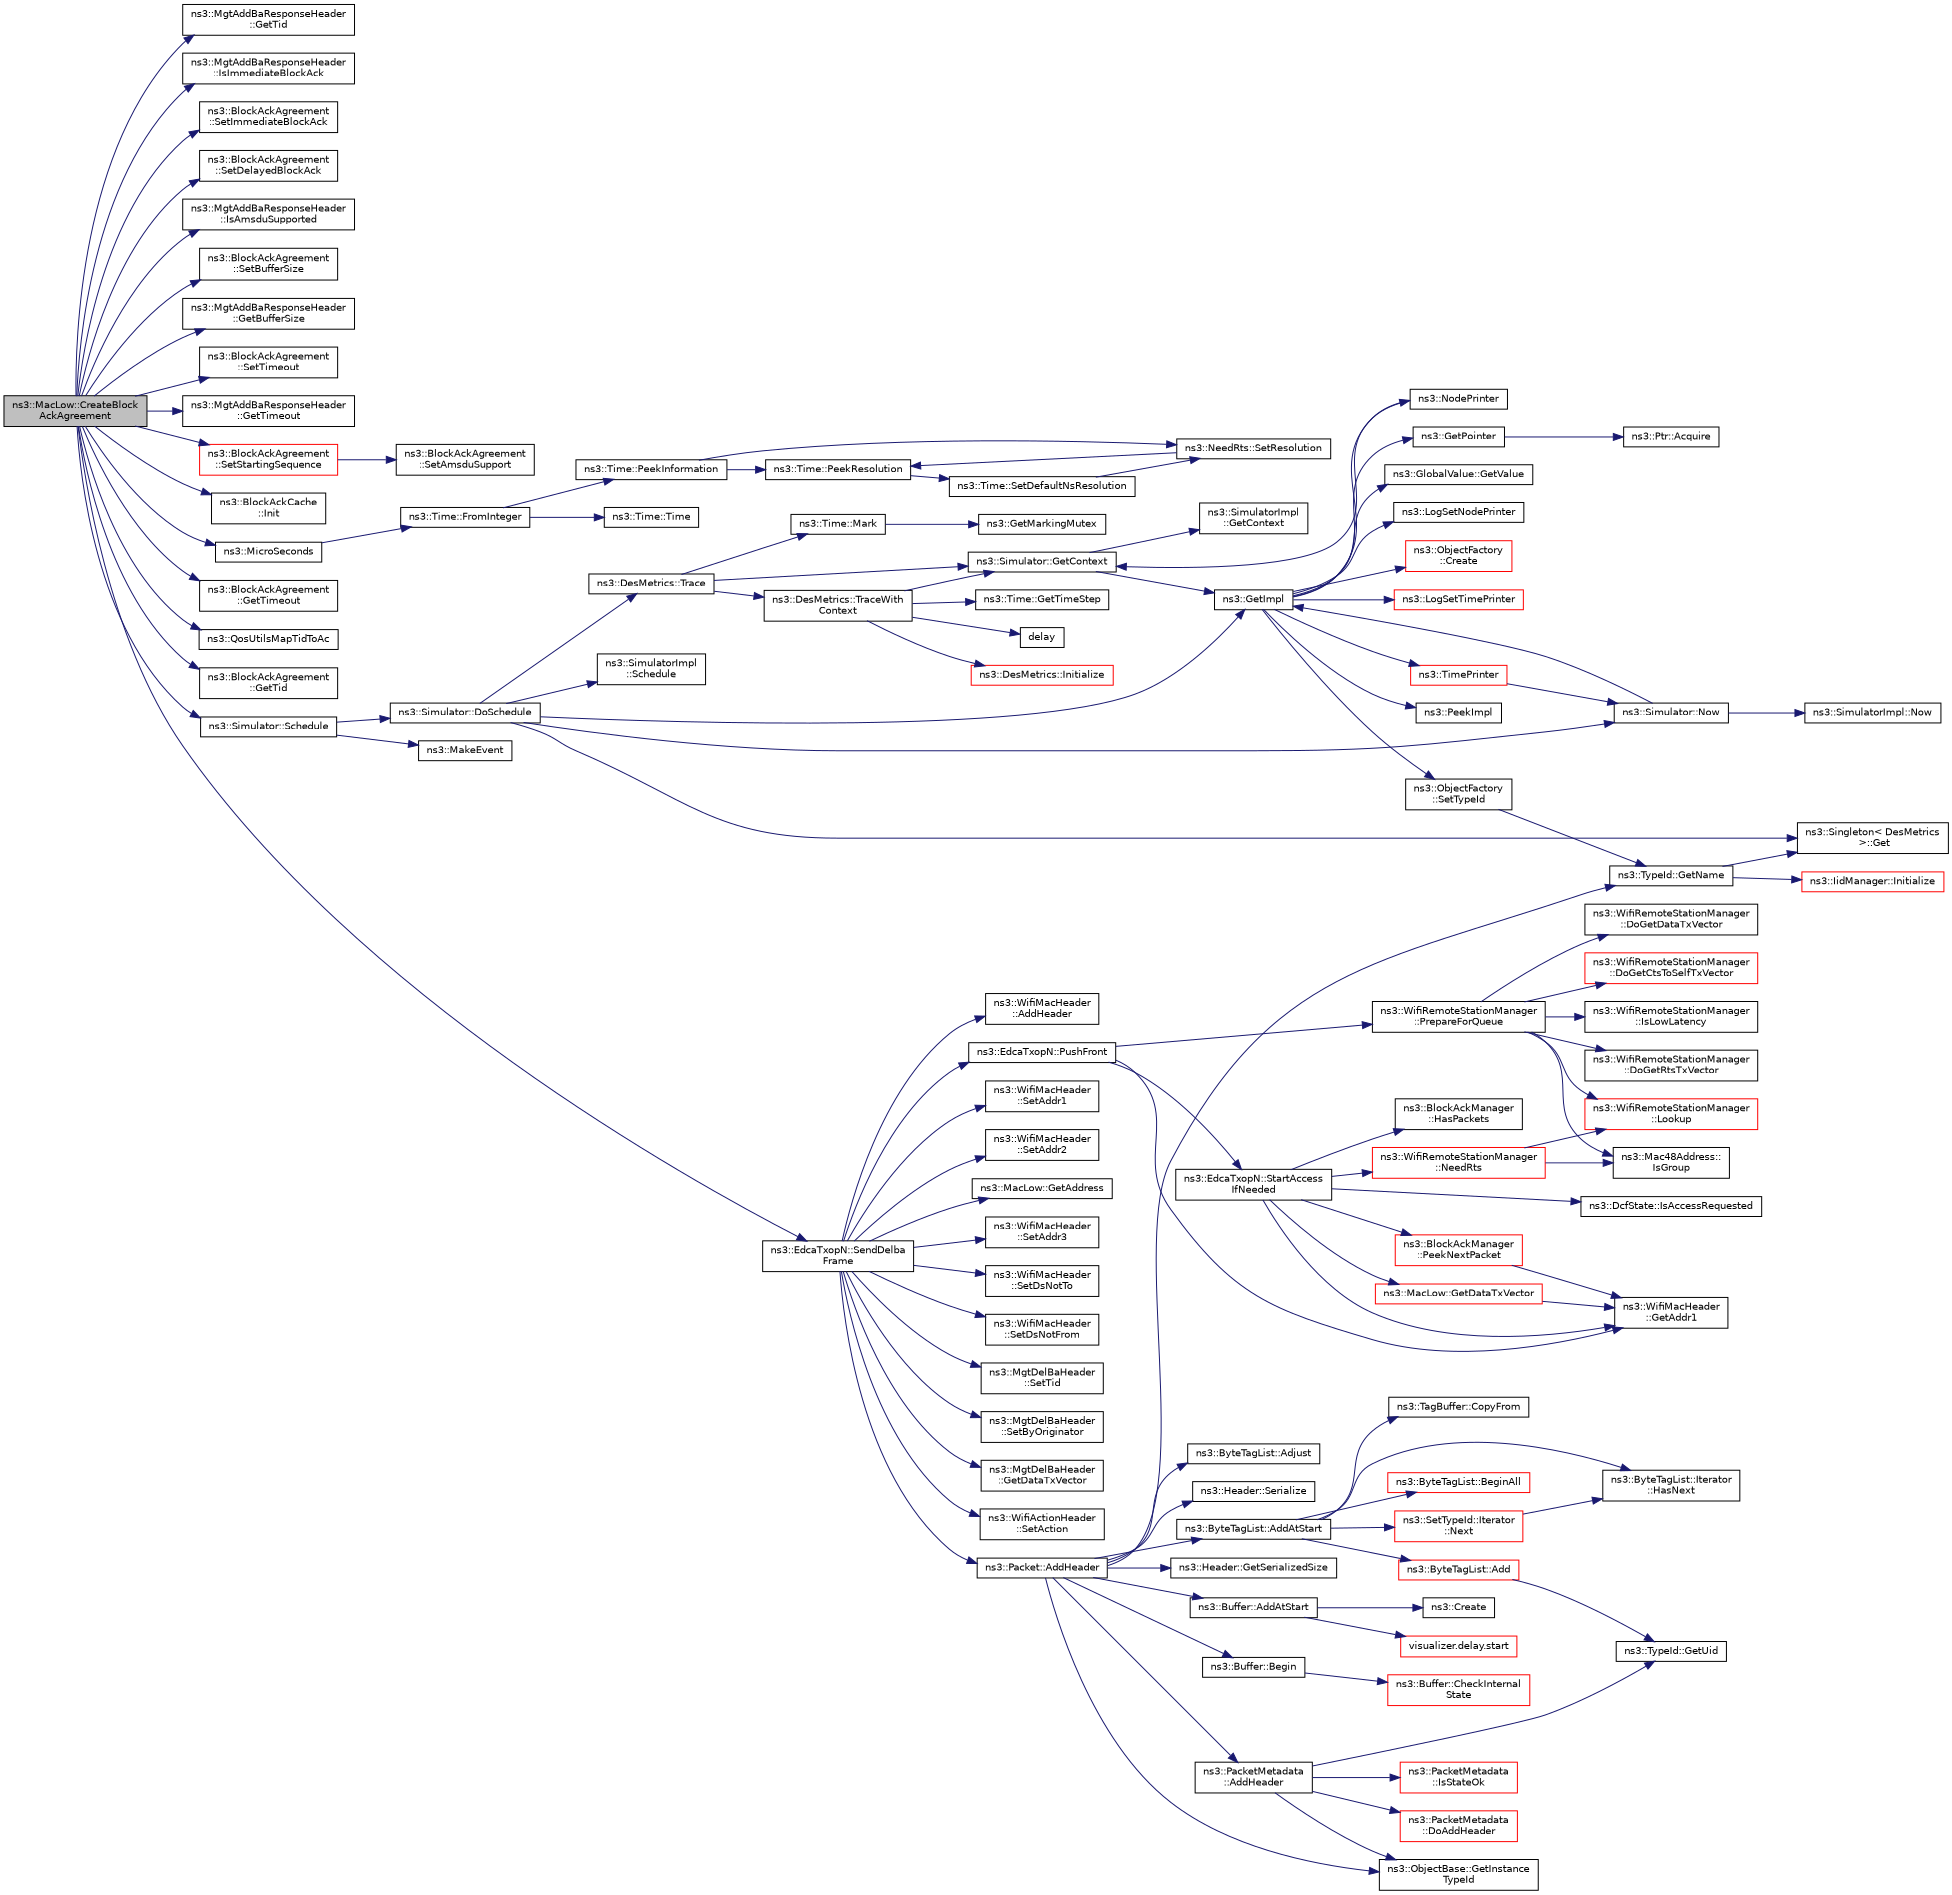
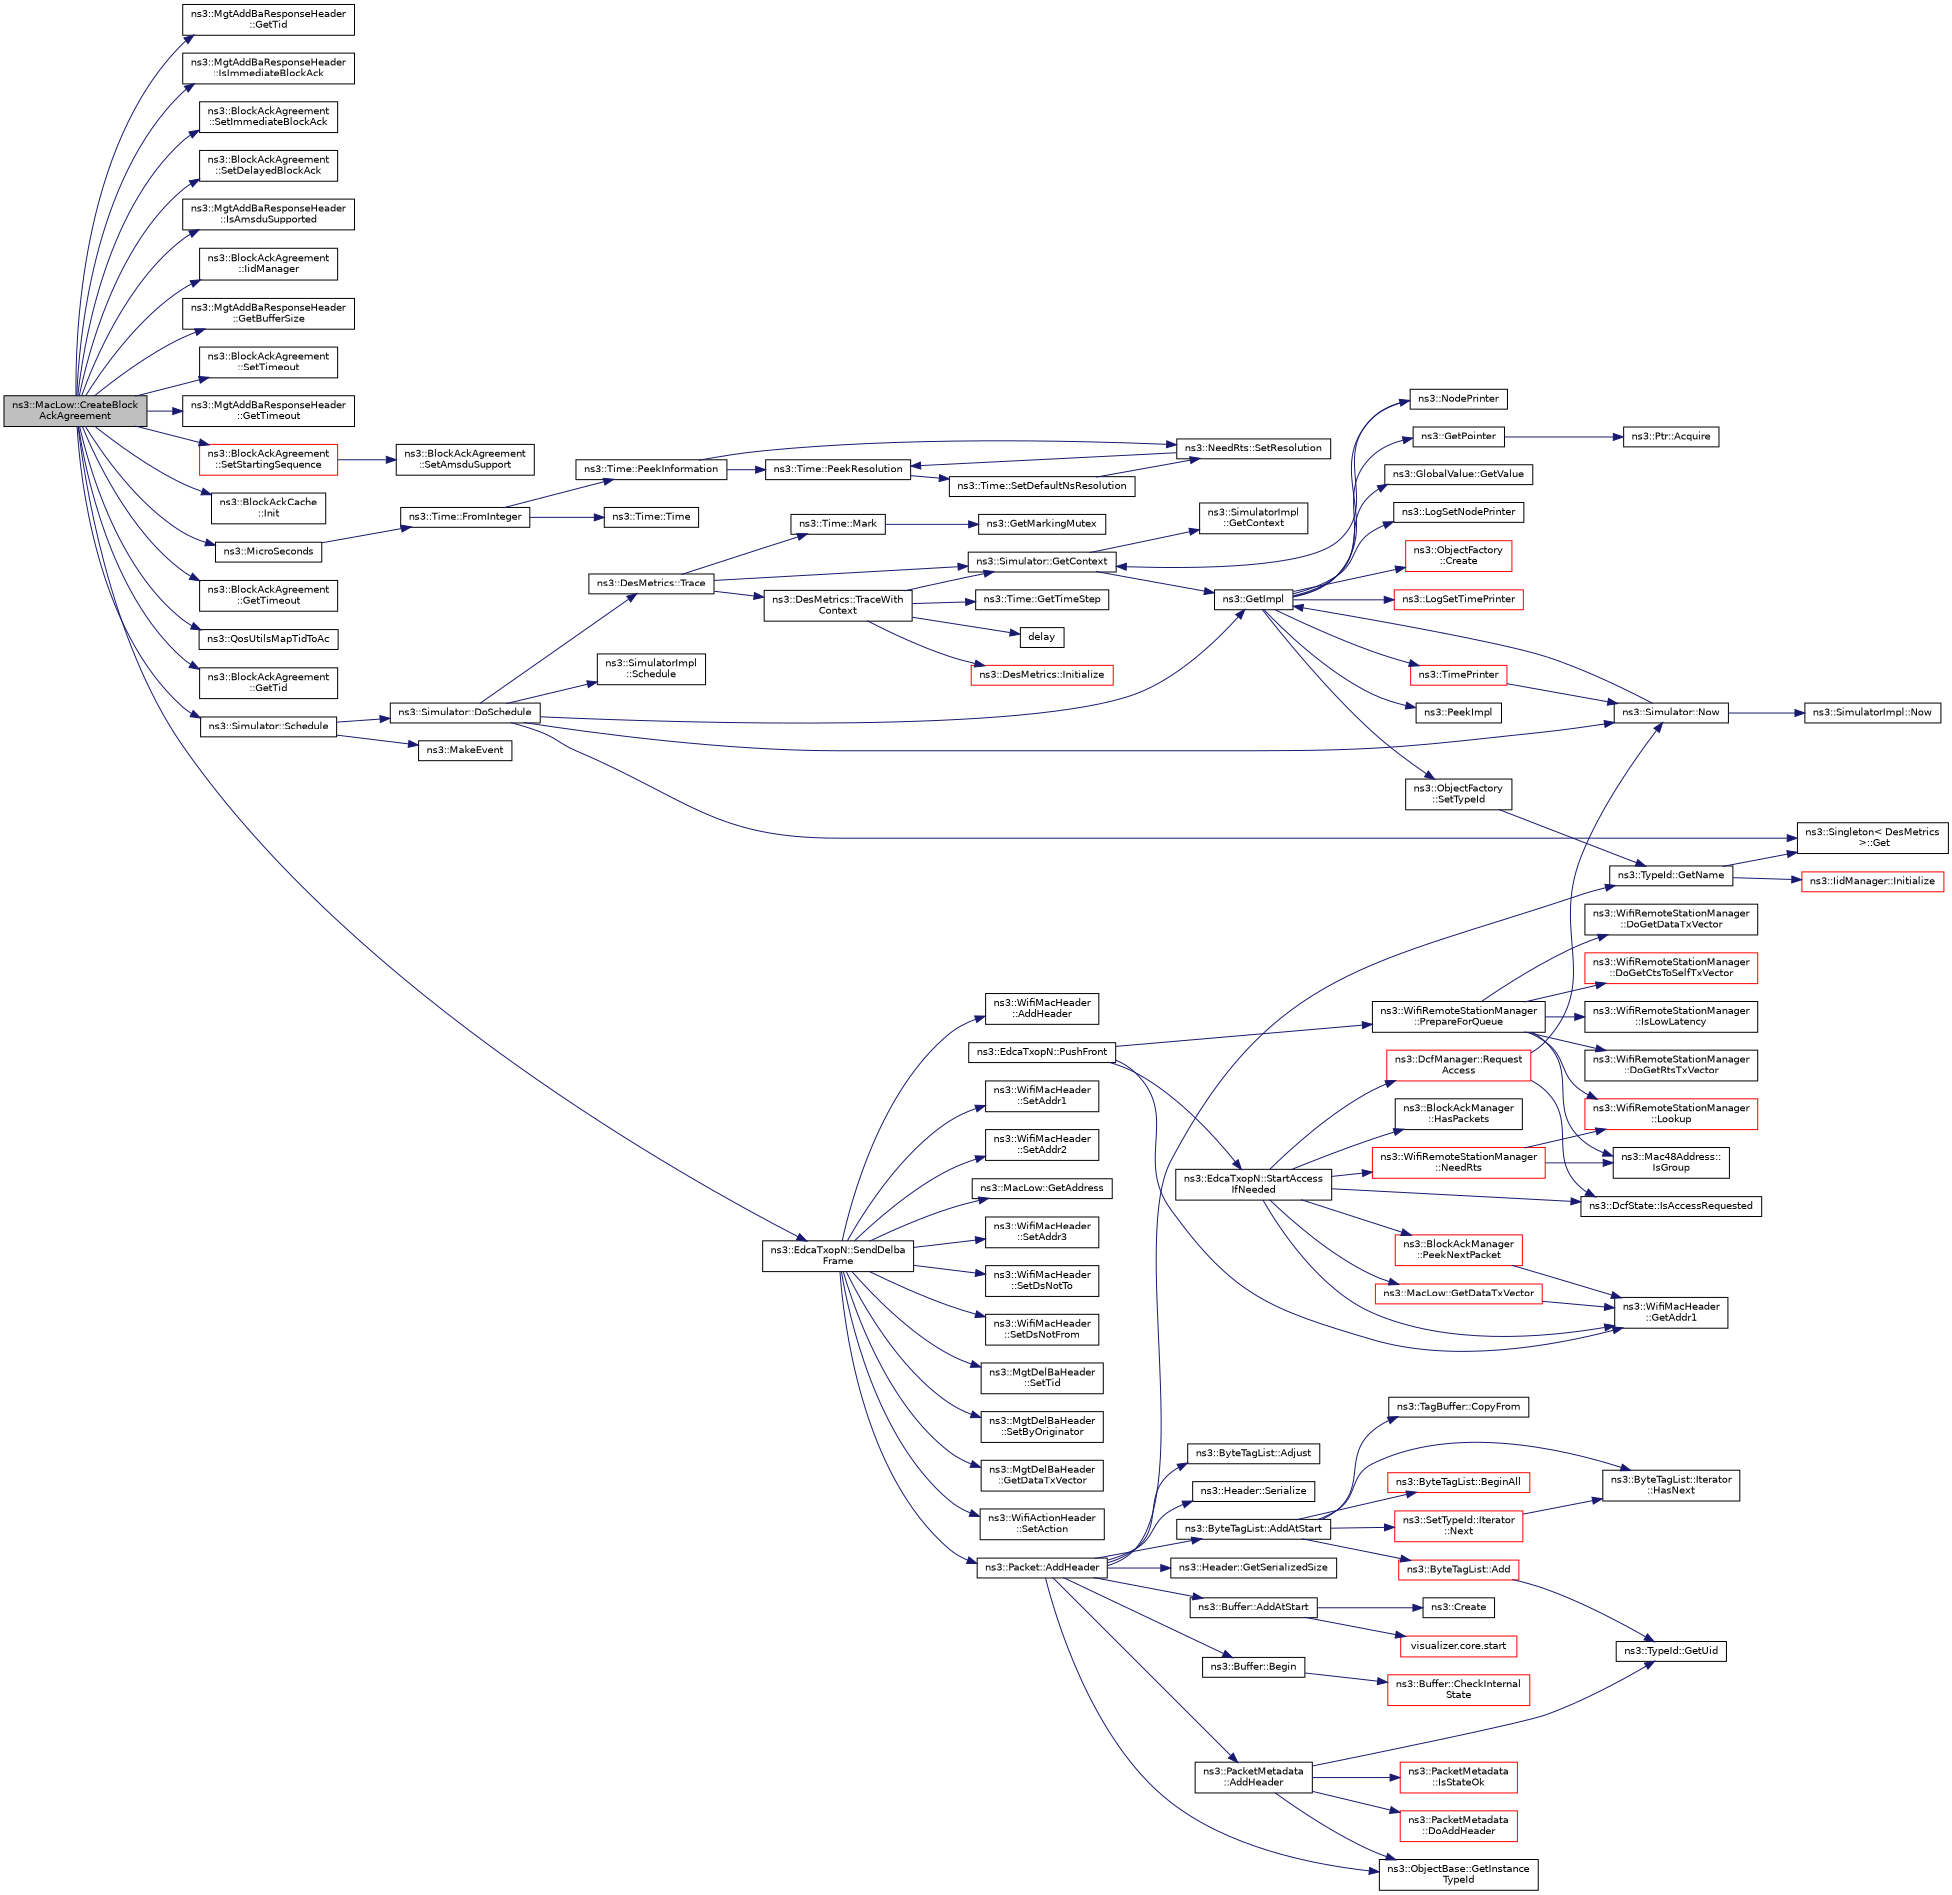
node "ns3::BlockAckAgreement ::SetBufferSize": label "ns3::BlockAckAgreement ::SetBufferSize" -> "ns3::BlockAckAgreement ::IidManager"
node "ns3::DcfManager::Request Access": added
edge "ns3::EdcaTxopN::SendDelba Frame" -> "ns3::EdcaTxopN::PushFront": removed
node "visualizer.delay.start": label "visualizer.delay.start" -> "visualizer.core.start"
